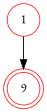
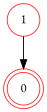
node "9": label "9" -> "0"
